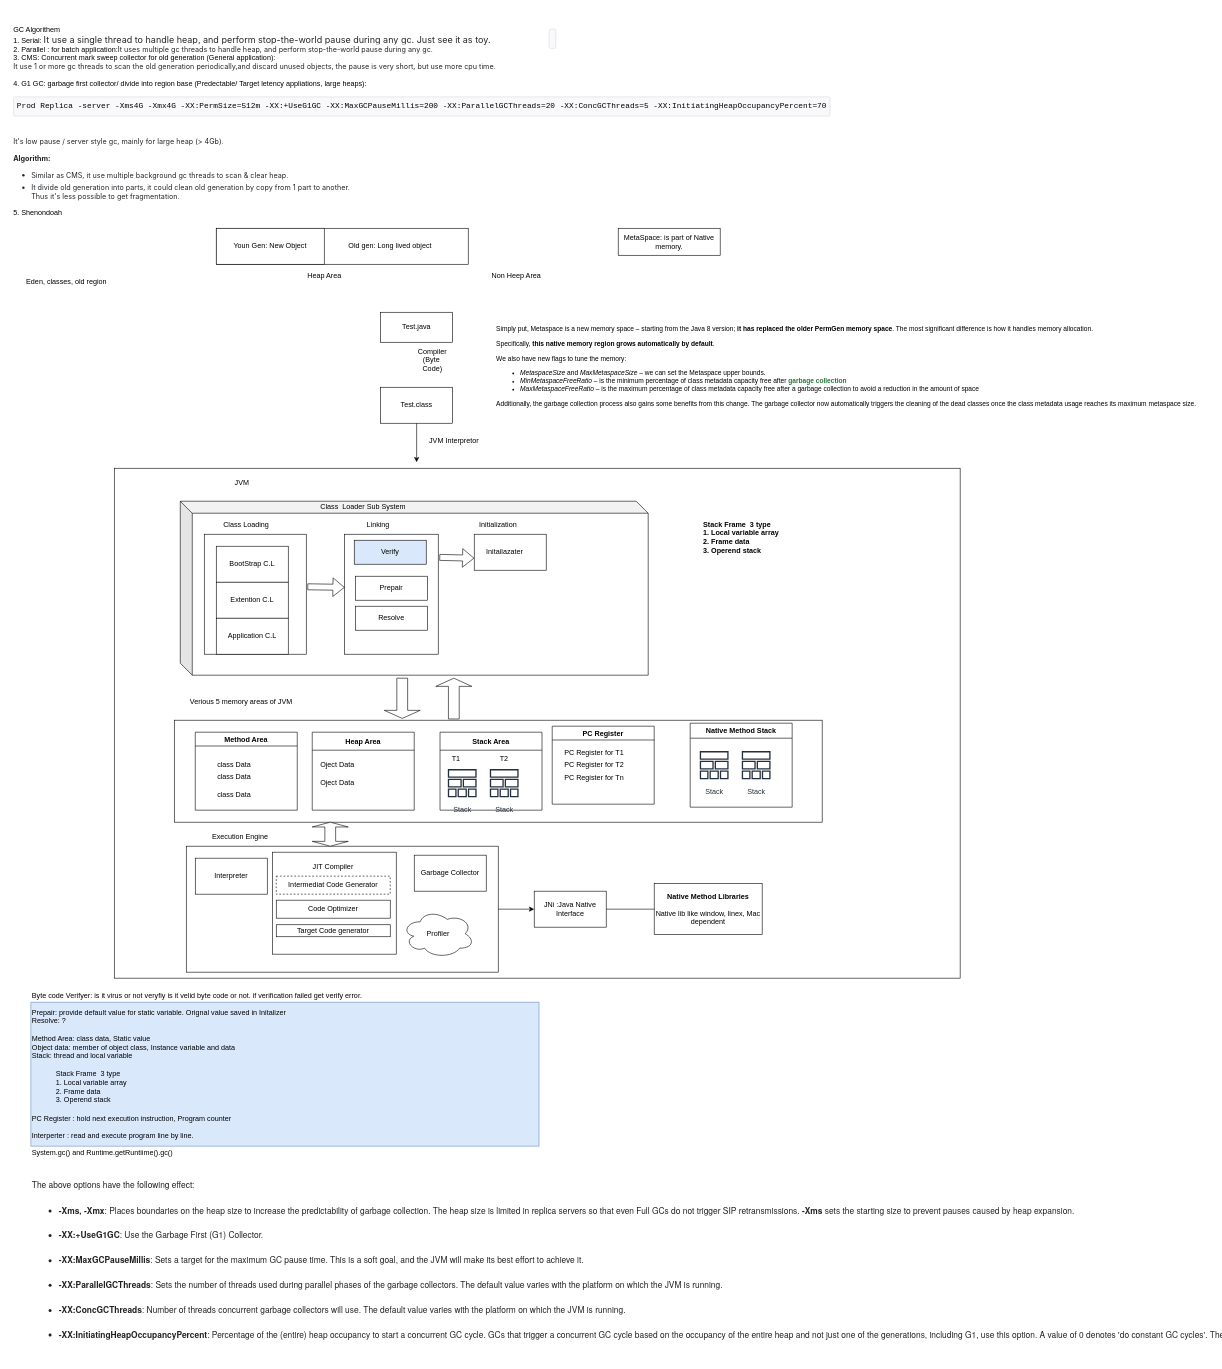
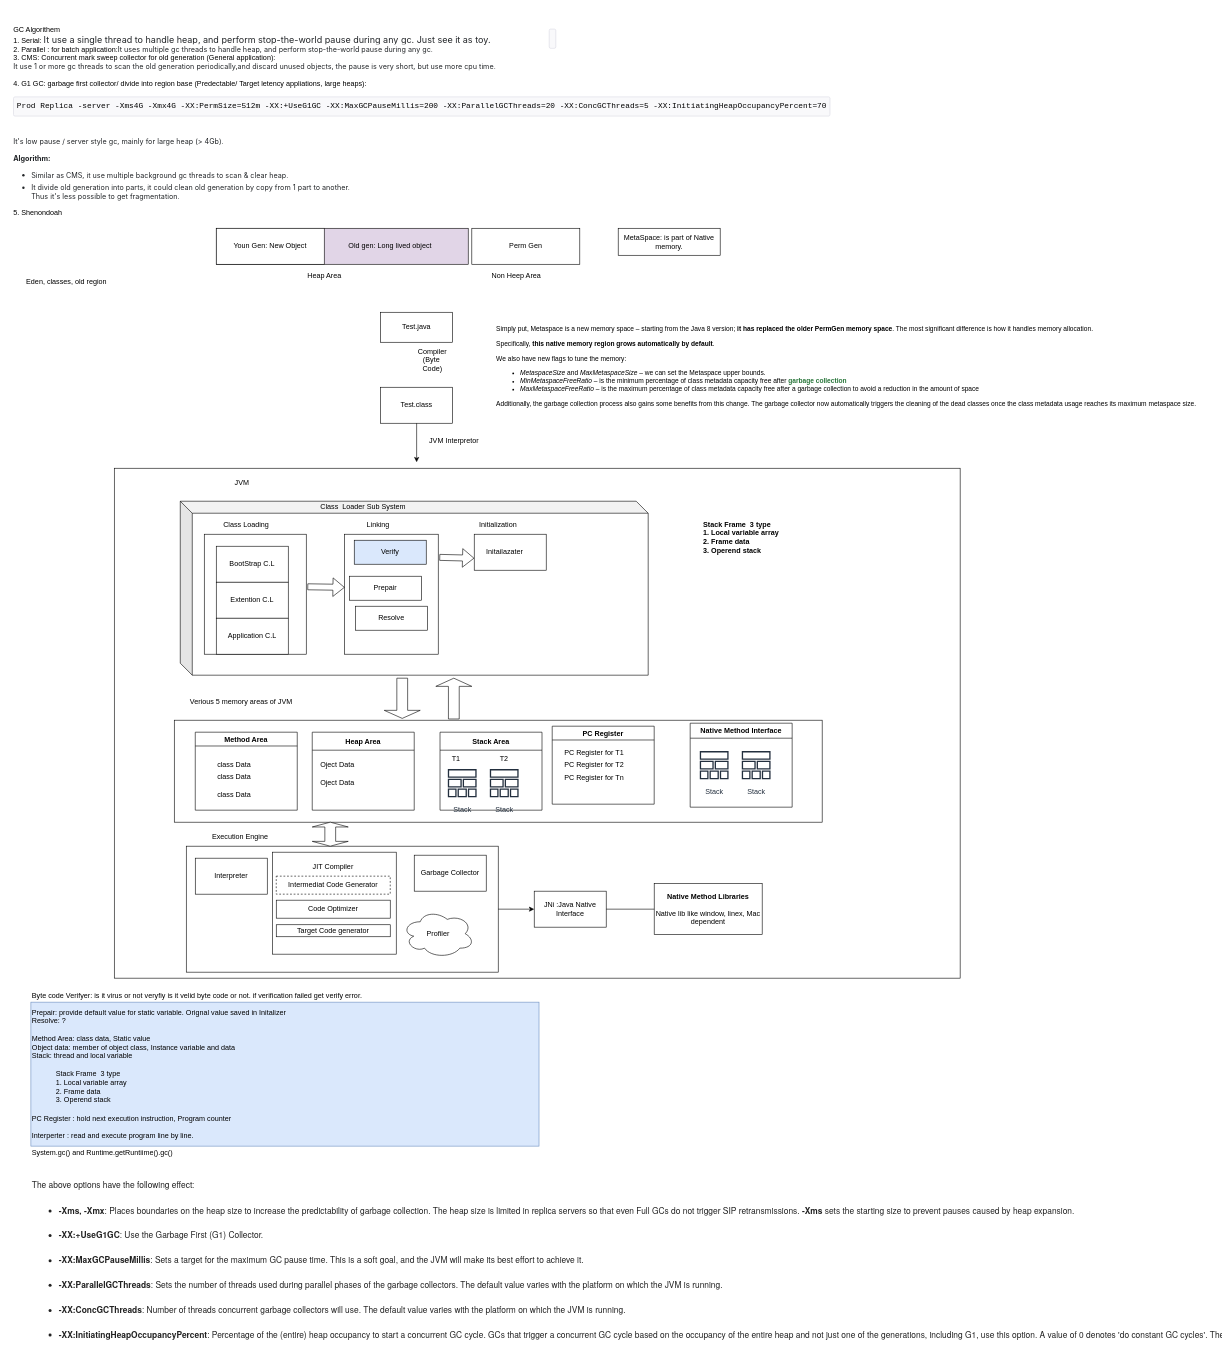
node "Old gen: Long lived object": fillcolor #ffffff -> #e1d5e7
node "Perm Gen": added
node "Prepair": moved (392, 588) -> (386, 588)
node "Native Method Stack": label "Native Method Stack" -> "Native Method Interface"
